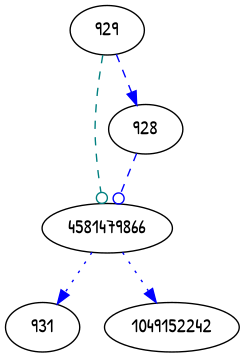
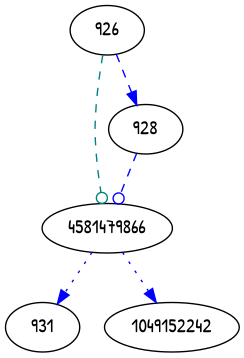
node "929": label "929" -> "926"
